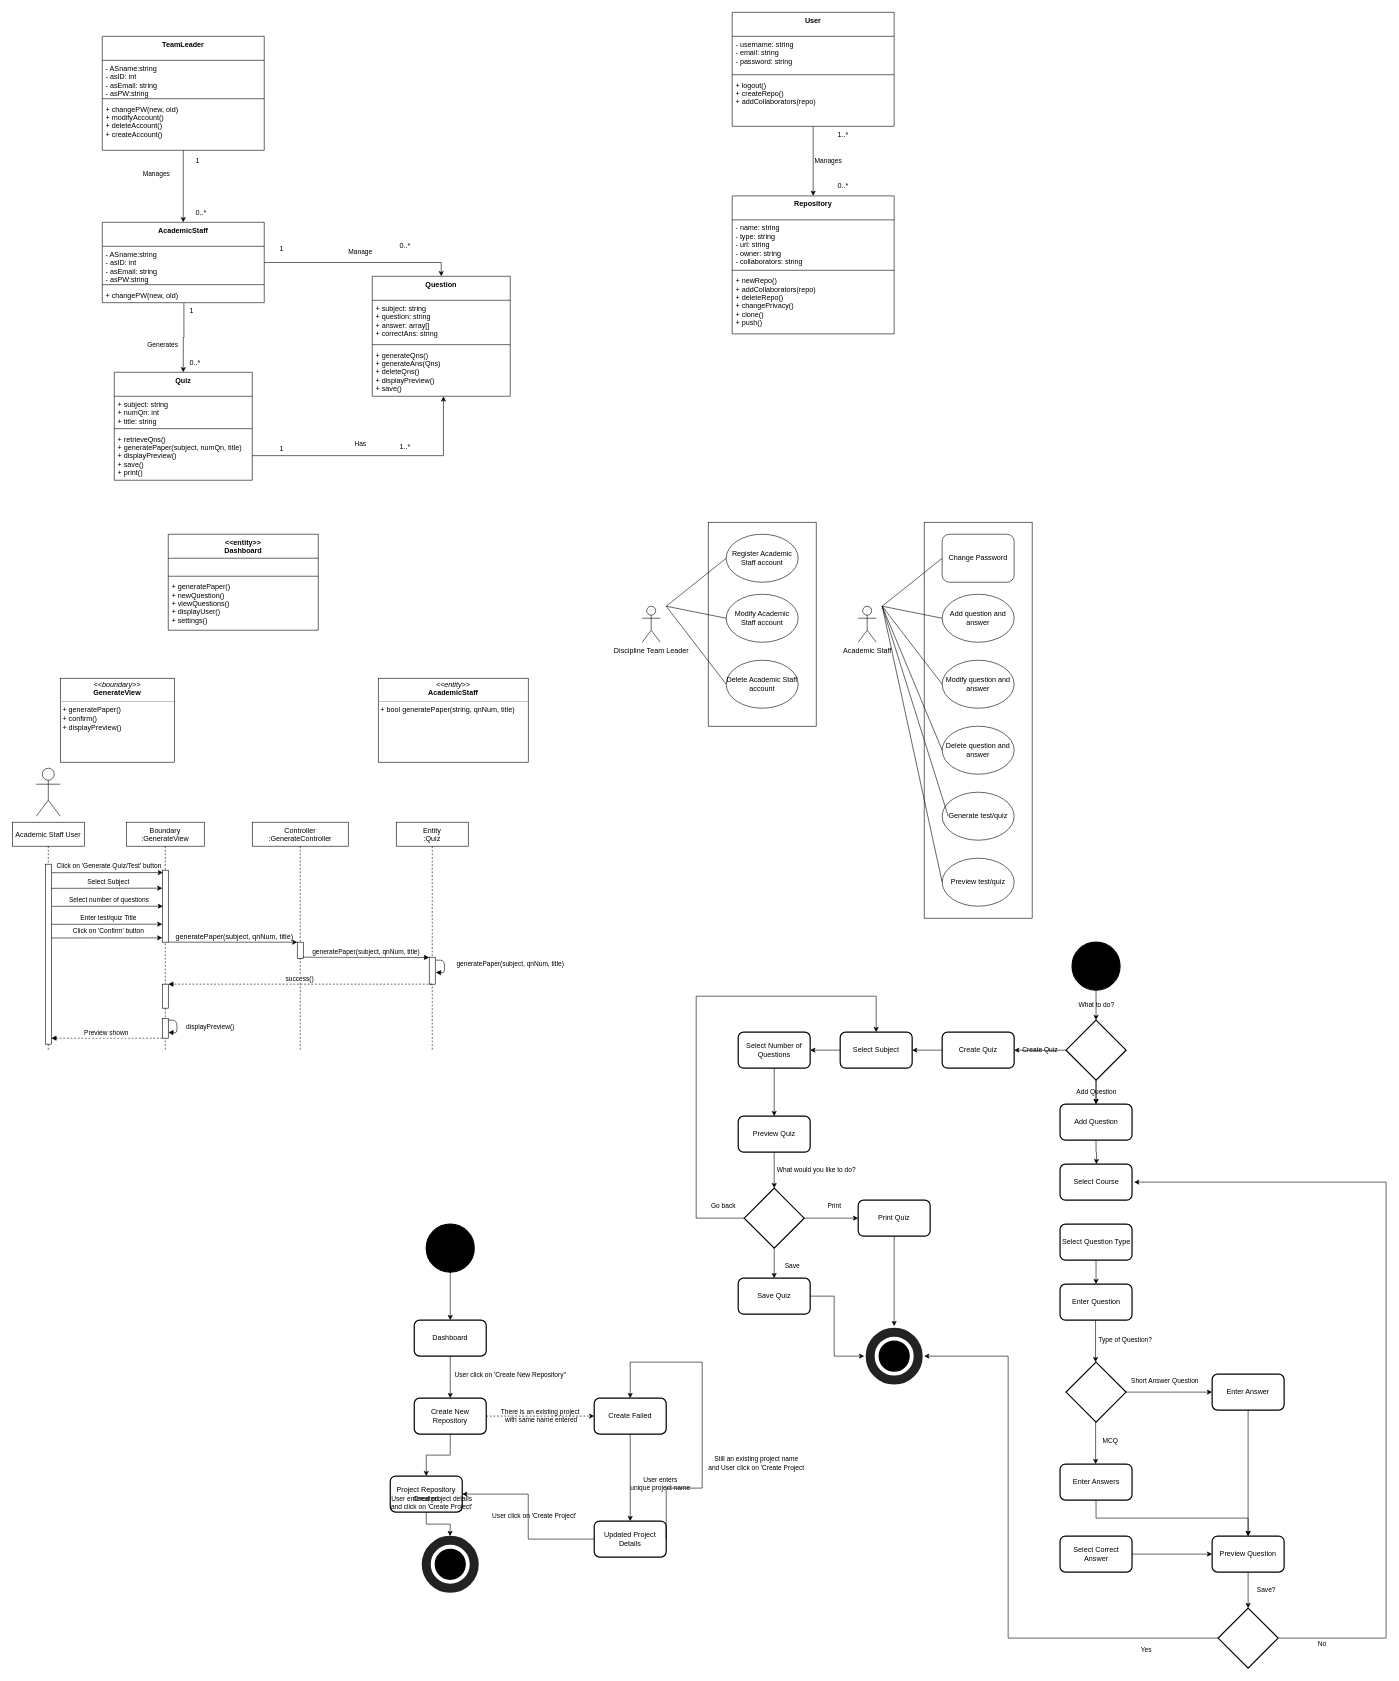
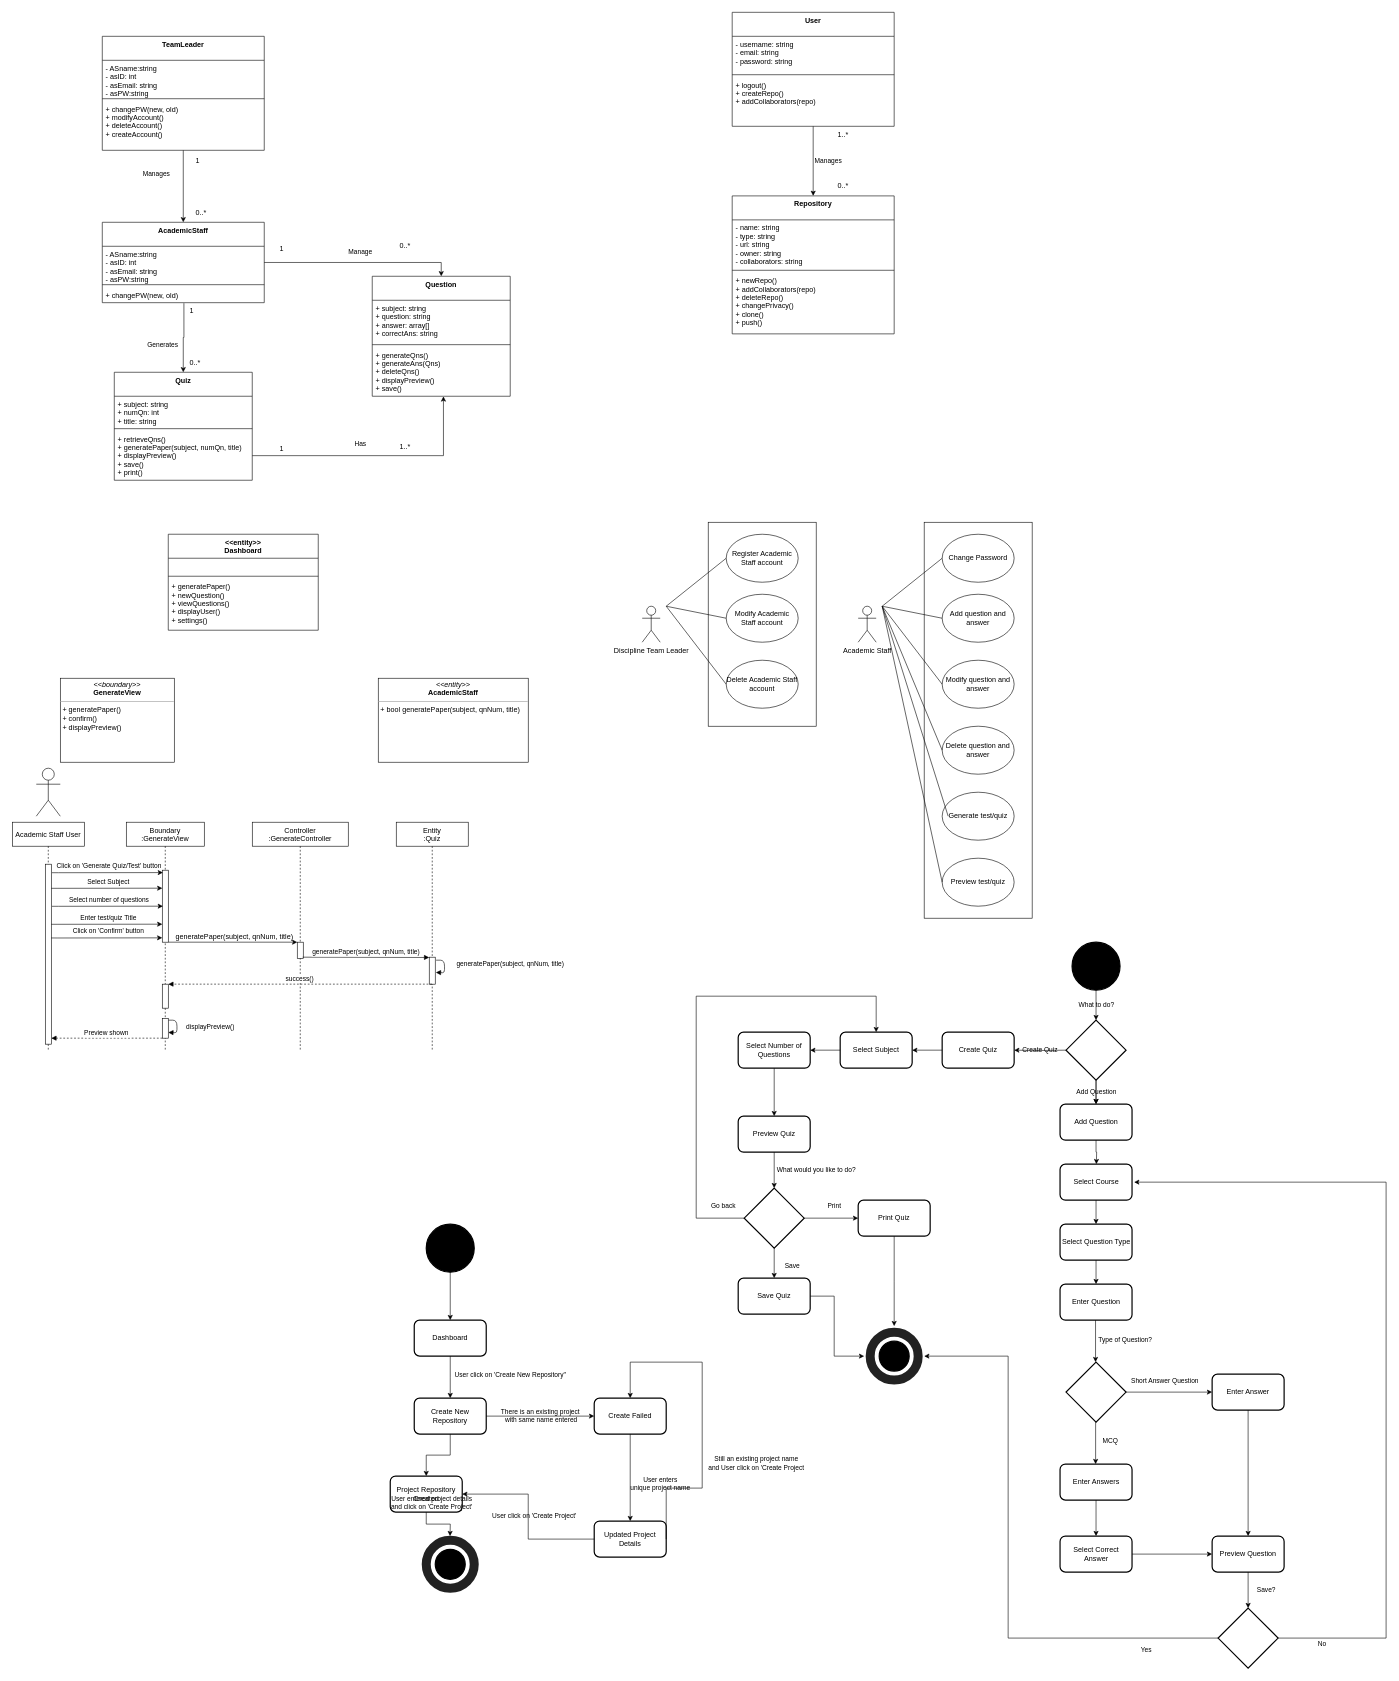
node "Change Password": shape rounded rectangle -> ellipse
node "<<entity>> AcademicStaff + bool generatePaper(string, qnNum, title)": label "<<entity>> AcademicStaff + bool generatePaper(string, qnNum, title)" -> "<<entity>> AcademicStaff + bool generatePaper(subject, qnNum, title)"
edge "Select Course" -> "Select Question Type": added
edge "Create New Repository" -> "Create Failed": style dashed -> solid
edge "Enter Answers" -> "Preview Question": now "Enter Answers" -> "Select Correct Answer"
